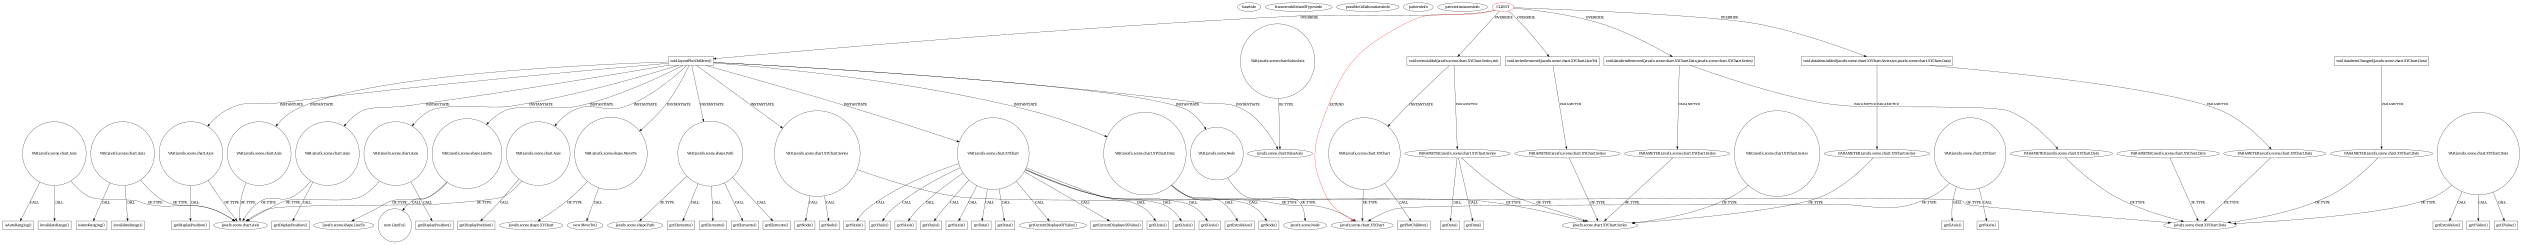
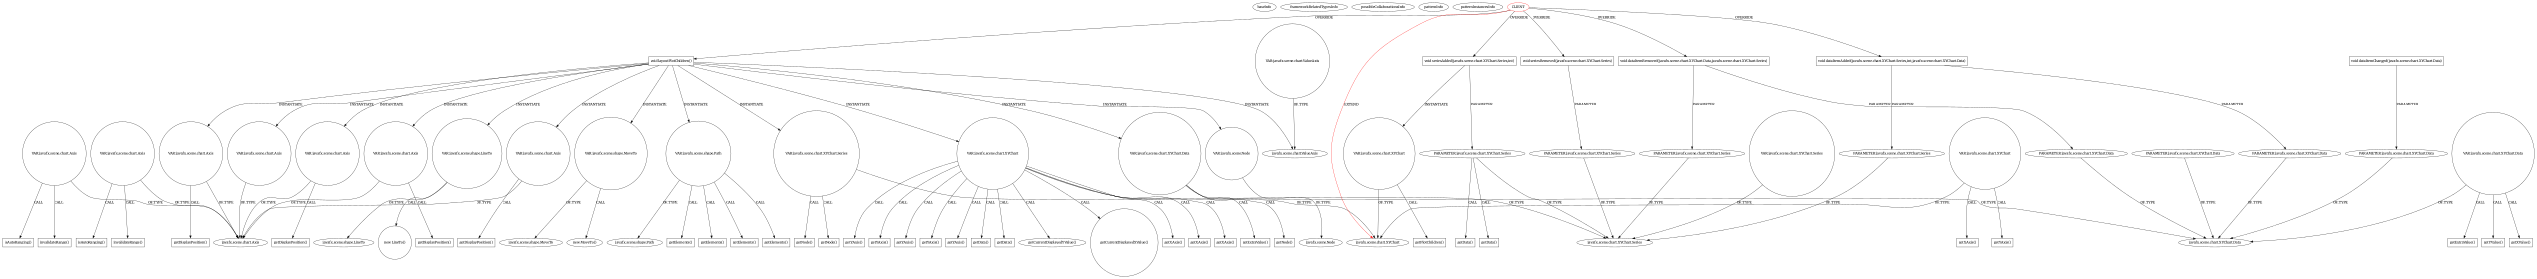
node "void seriesRemoved(javafx.scene.chart.XYChart.LineTo)": label "void seriesRemoved(javafx.scene.chart.XYChart.LineTo)" -> "void seriesRemoved(javafx.scene.chart.XYChart.Series)"
node "javafx.scene.shape.XYChart": label "javafx.scene.shape.XYChart" -> "javafx.scene.shape.MoveTo"
node "getCurrentDisplayedXValue()": shape box -> circle
